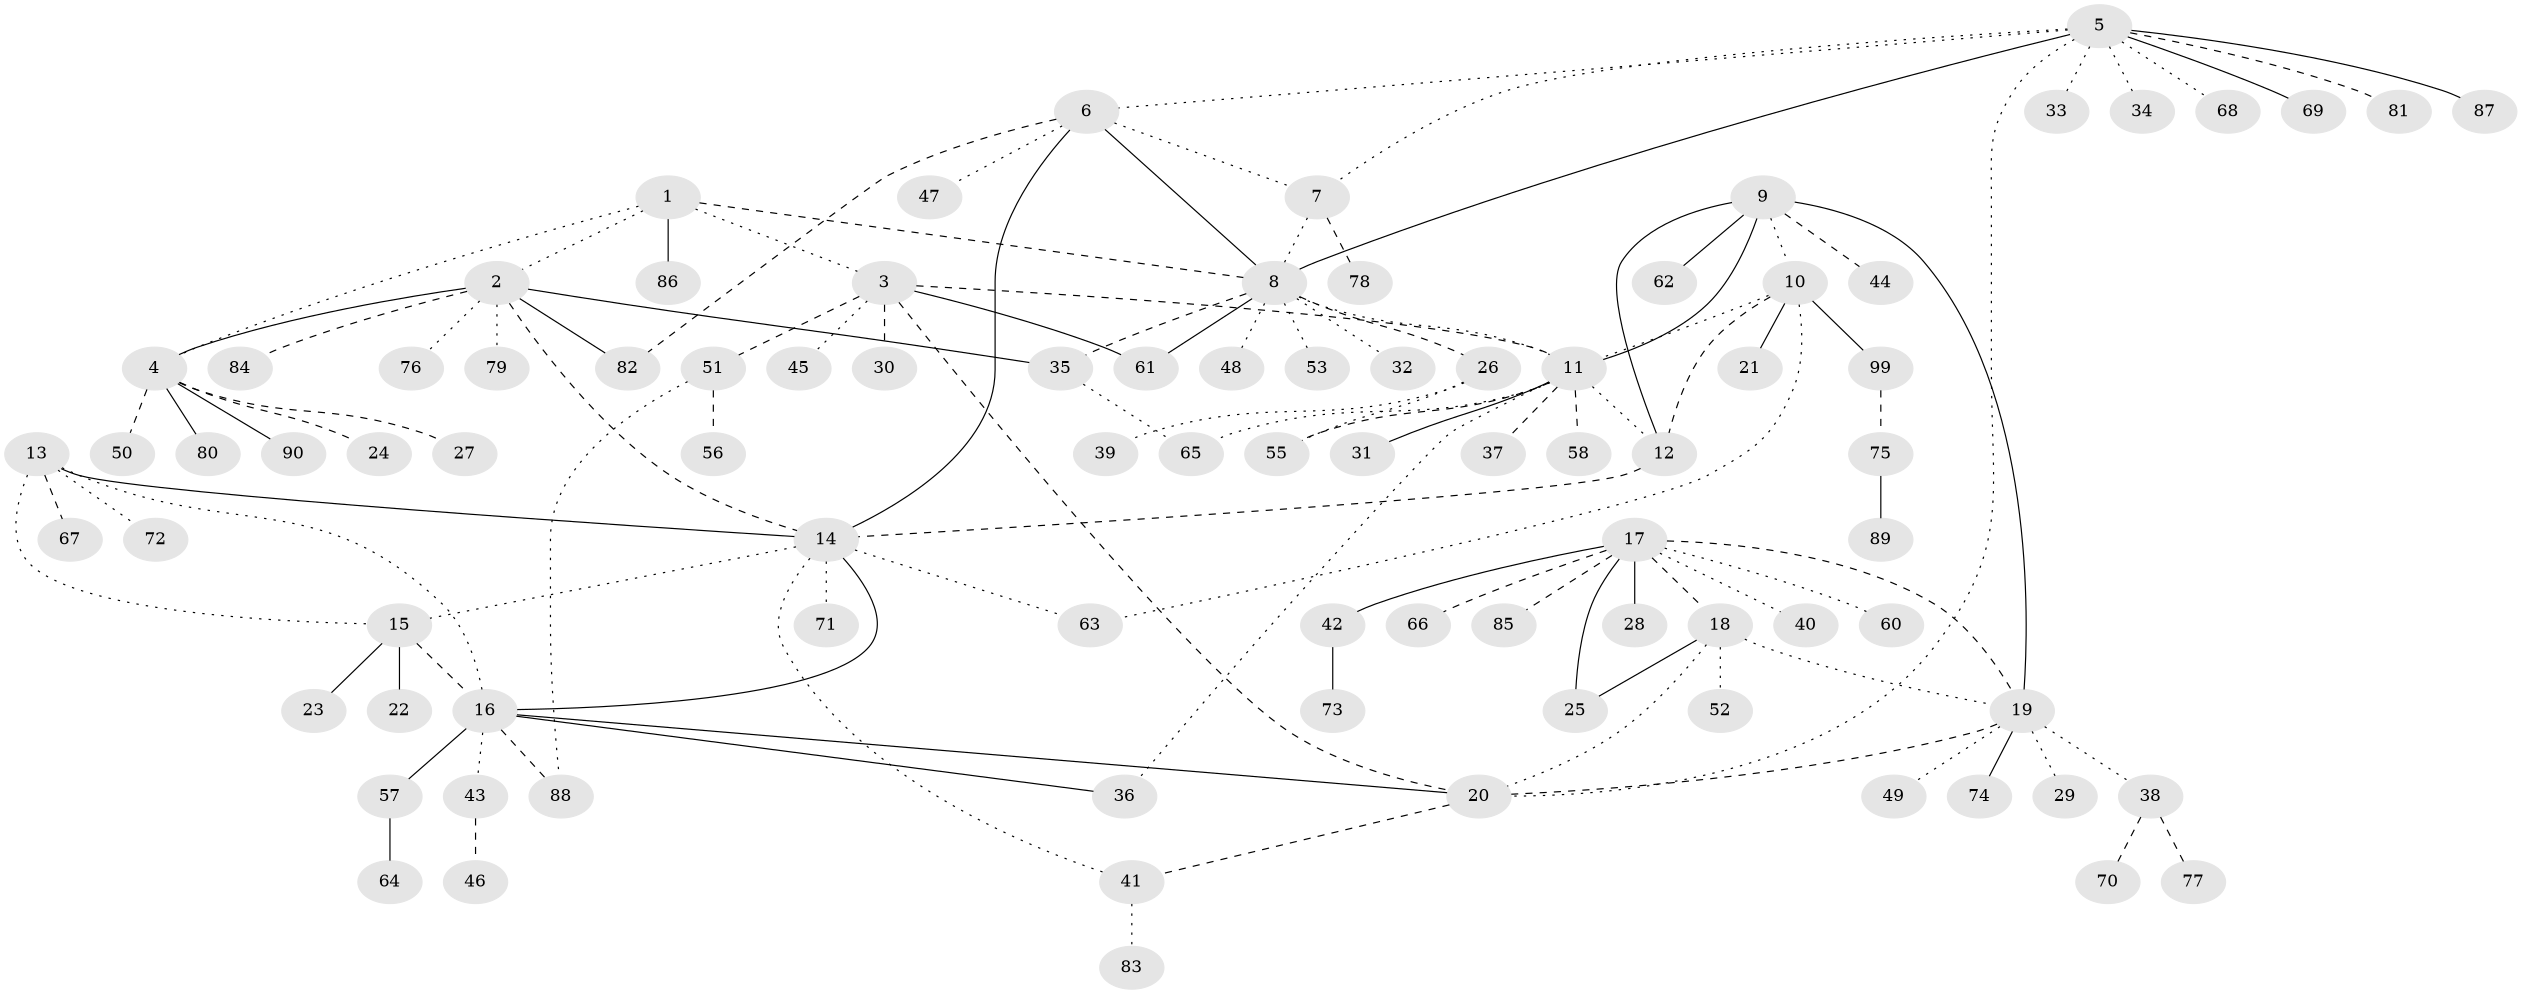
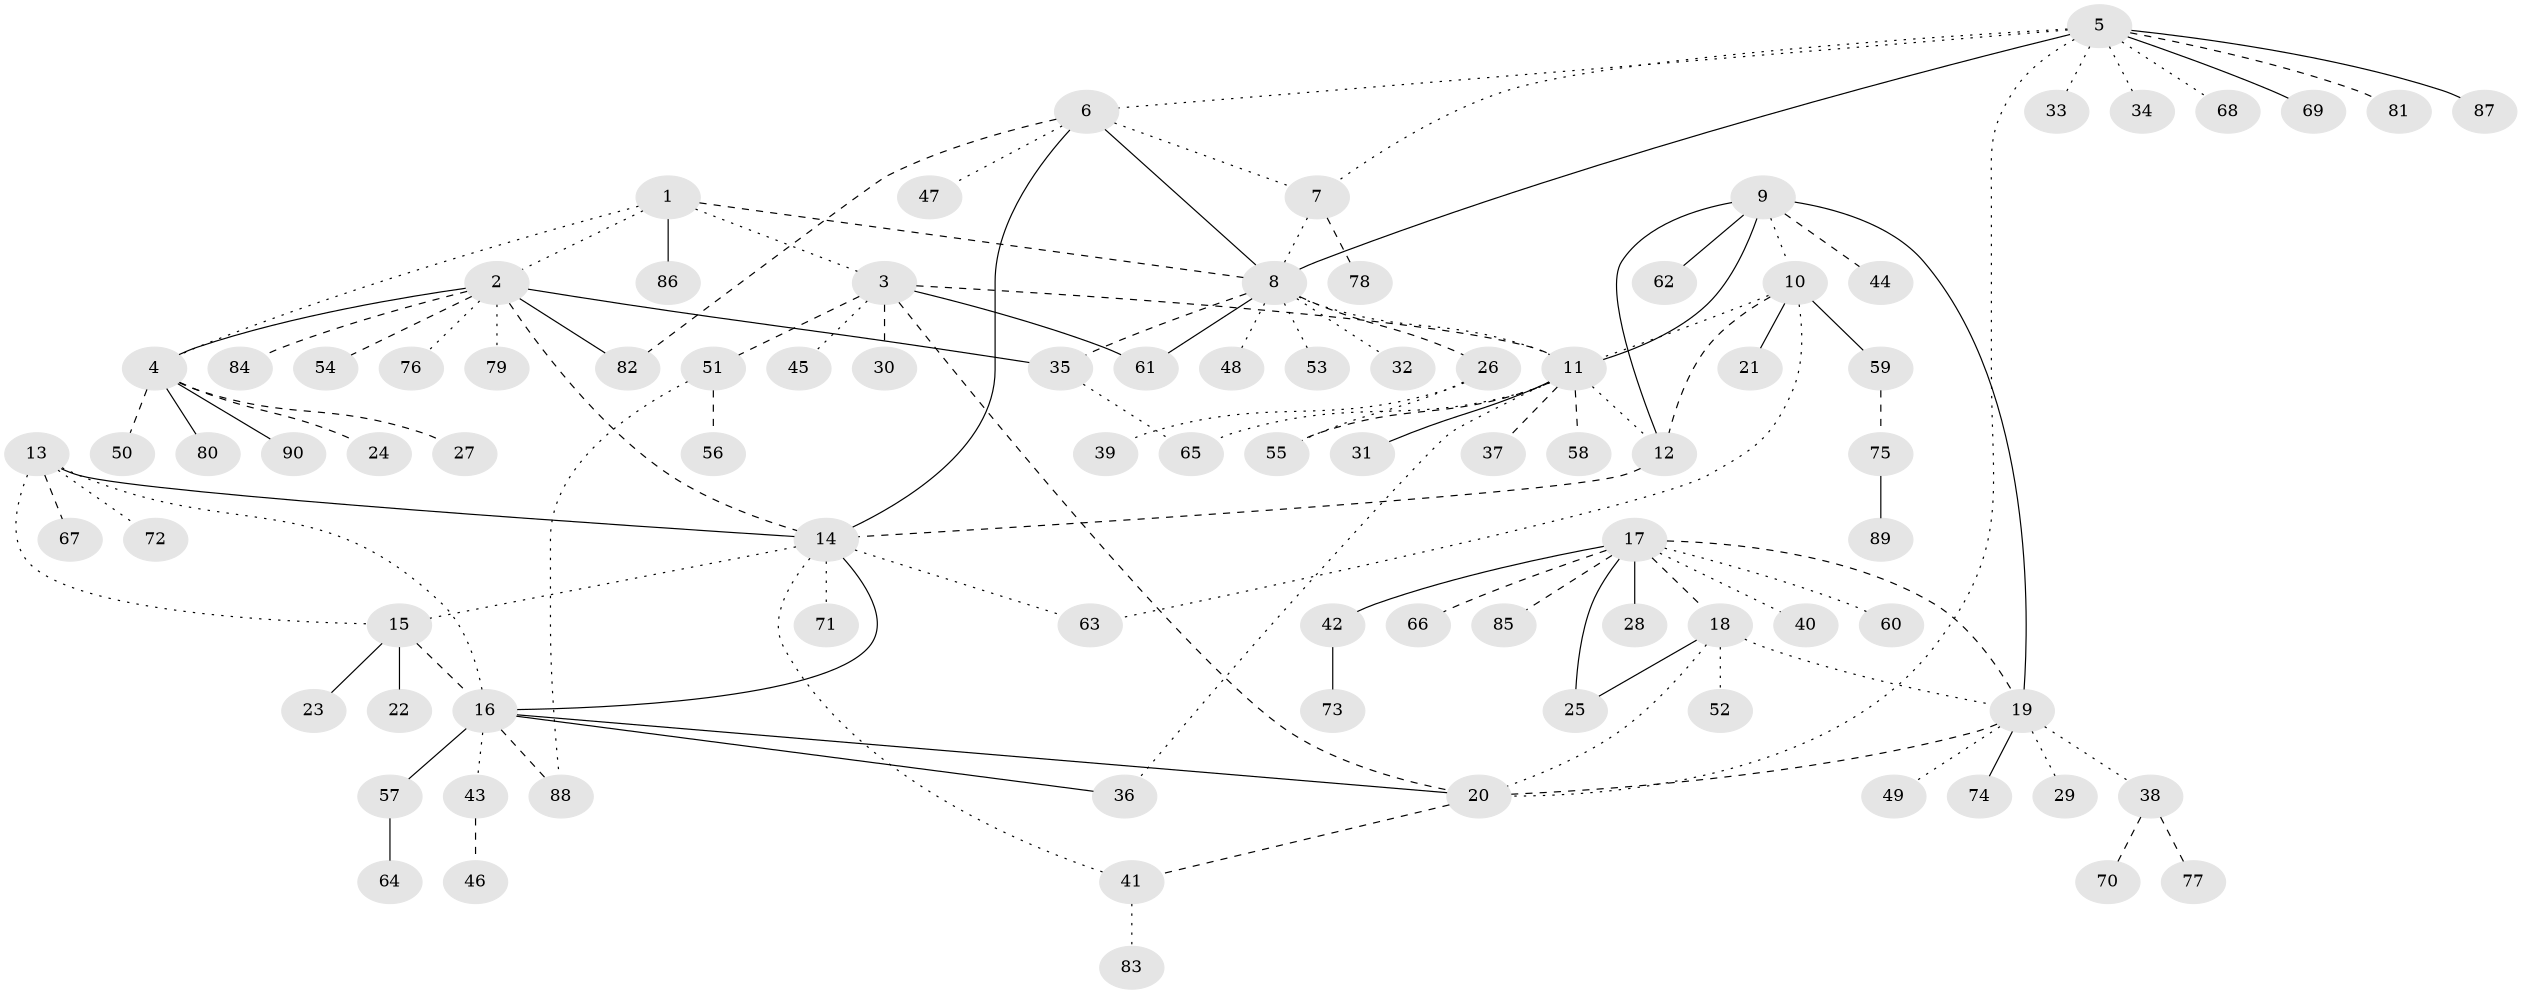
node "54": added
node "99": label "99" -> "59"
